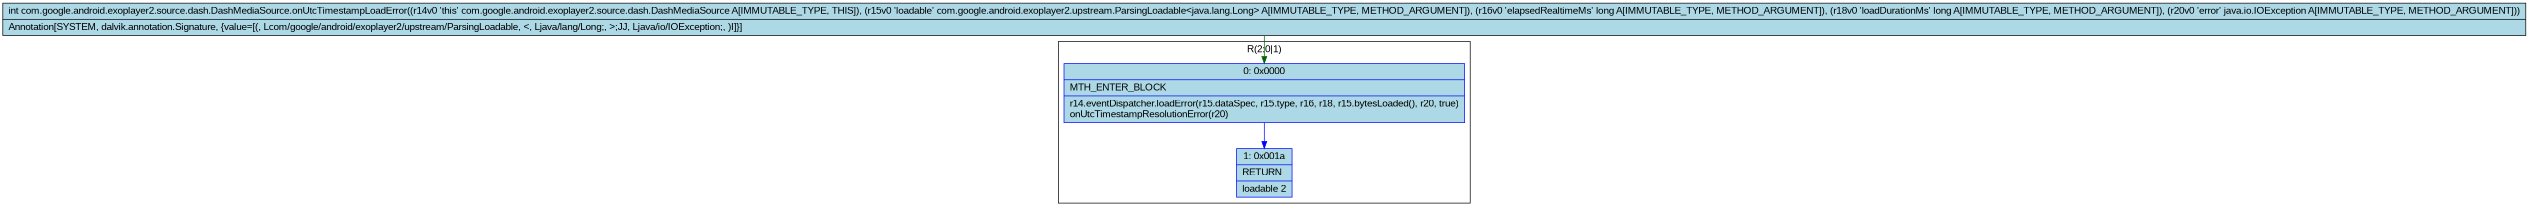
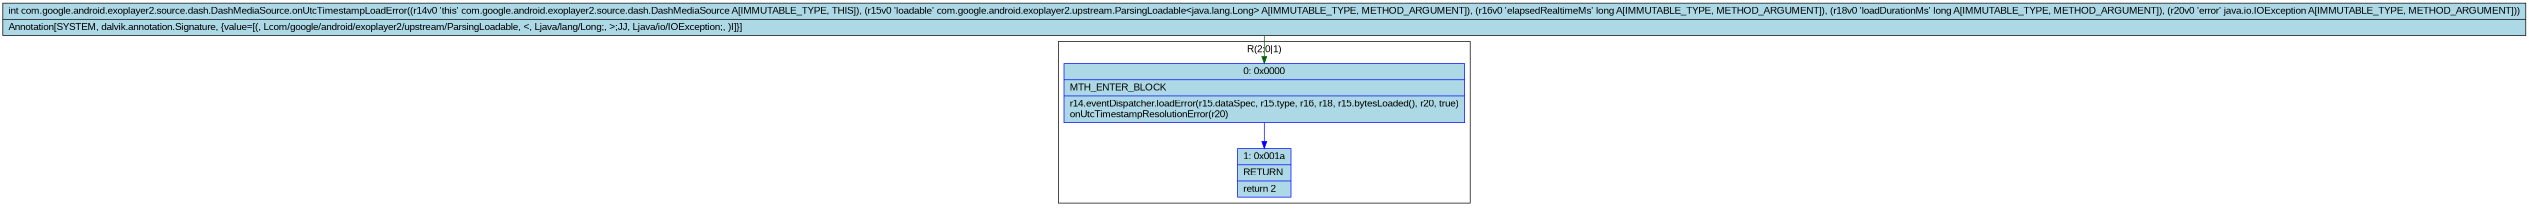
node "1: 0x001a": text "loadable 2" -> "return 2"
